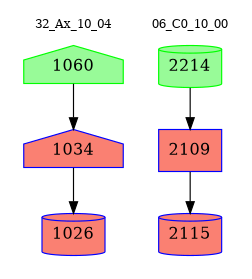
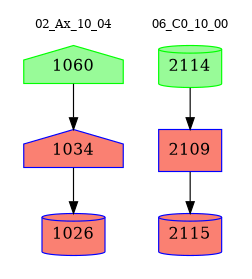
cluster "32_Ax_10_04": label "32_Ax_10_04" -> "02_Ax_10_04"
node "2214": label "2214" -> "2114"
